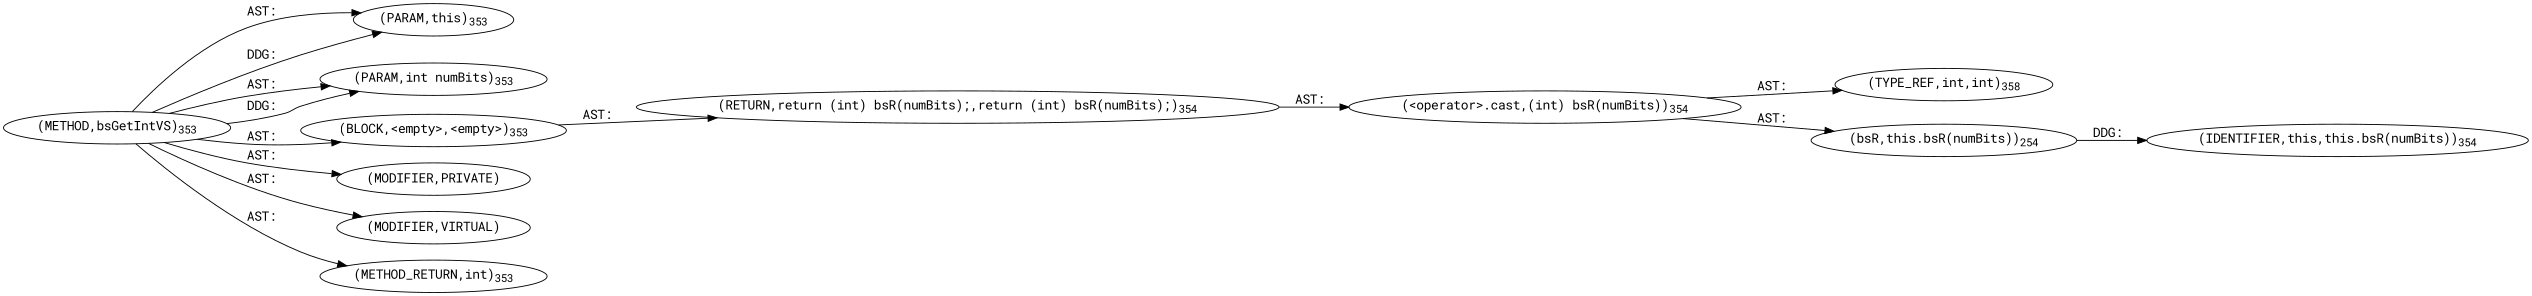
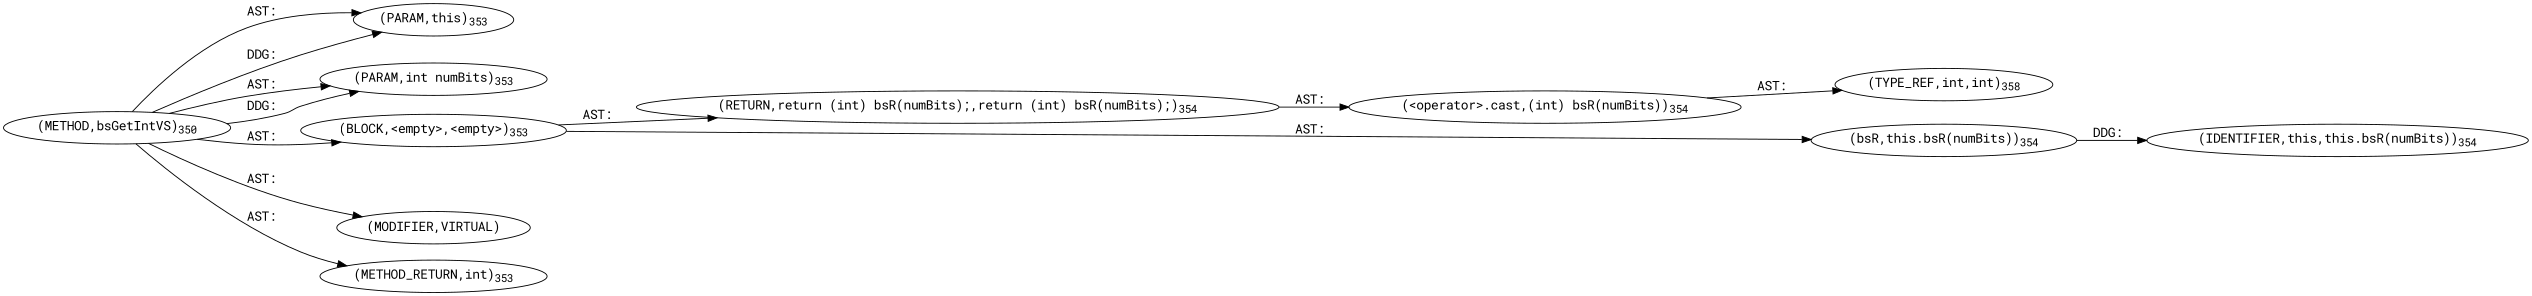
edge "(<operator>.cast,(int) bsR(numBits))" -> "(bsR,this.bsR(numBits))": now "(BLOCK,<empty>,<empty>)" -> "(bsR,this.bsR(numBits))"
node "(METHOD,bsGetIntVS)": text "353" -> "350"
node "(bsR,this.bsR(numBits))": text "254" -> "354"
node "(MODIFIER,PRIVATE)": removed
